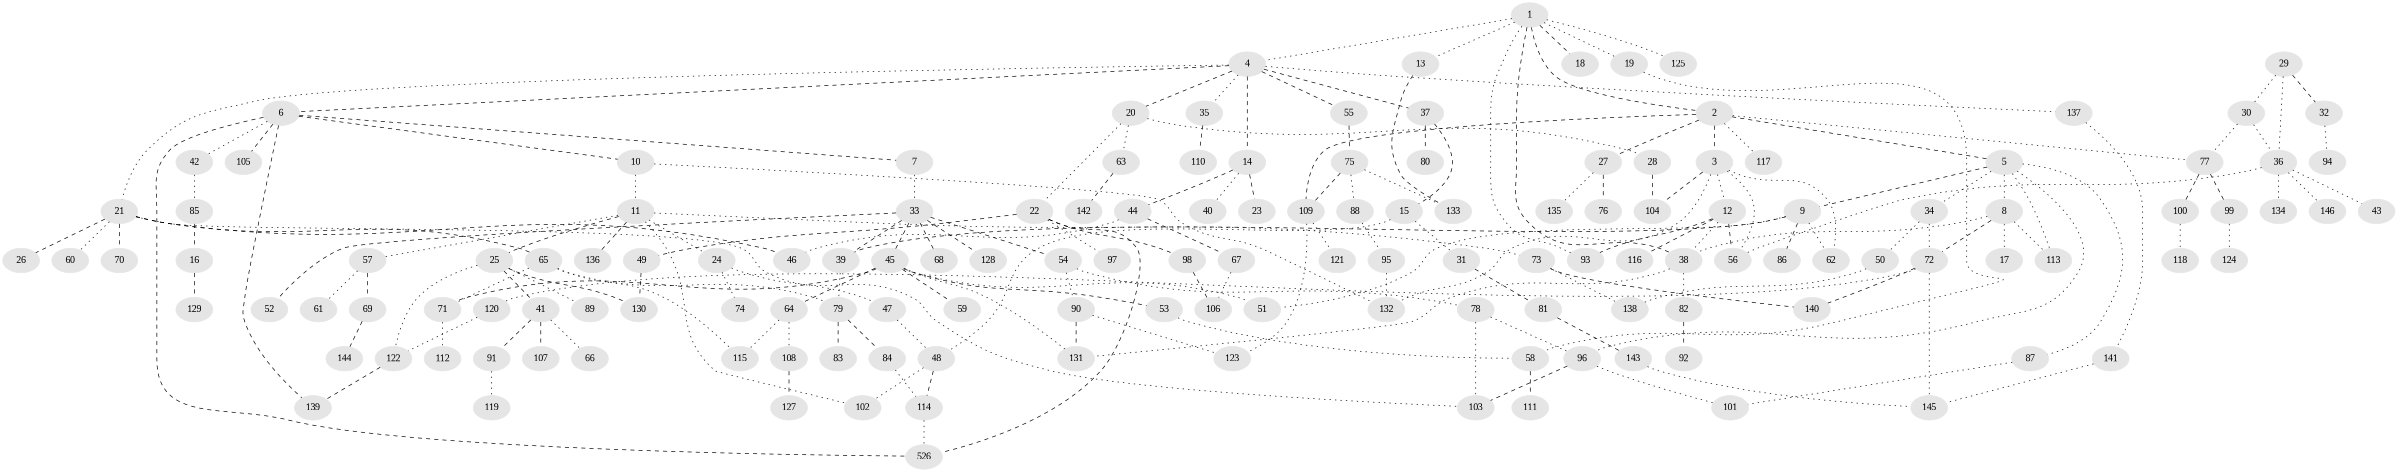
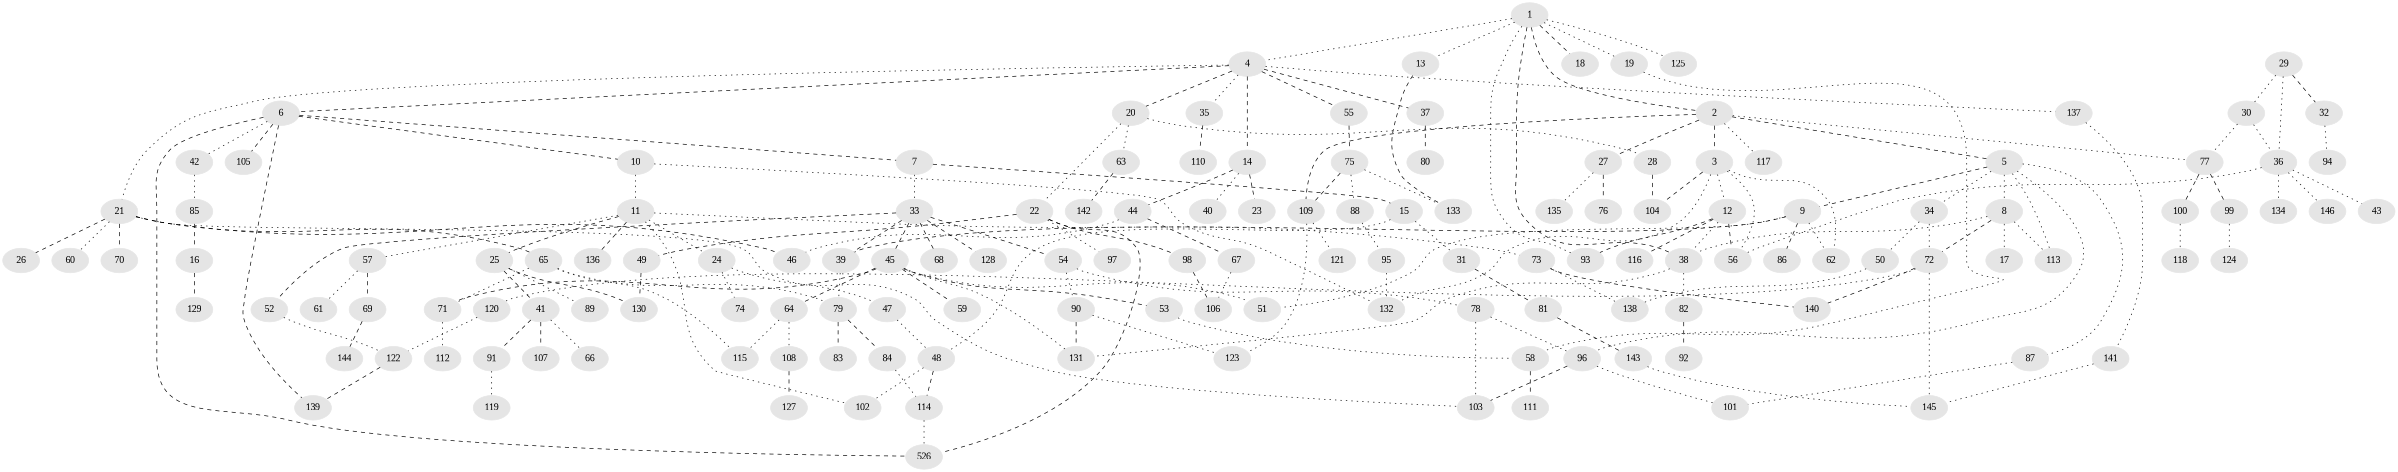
edge "37" -- "15": now "7" -- "15"
edge "25" -- "122": now "52" -- "122"
